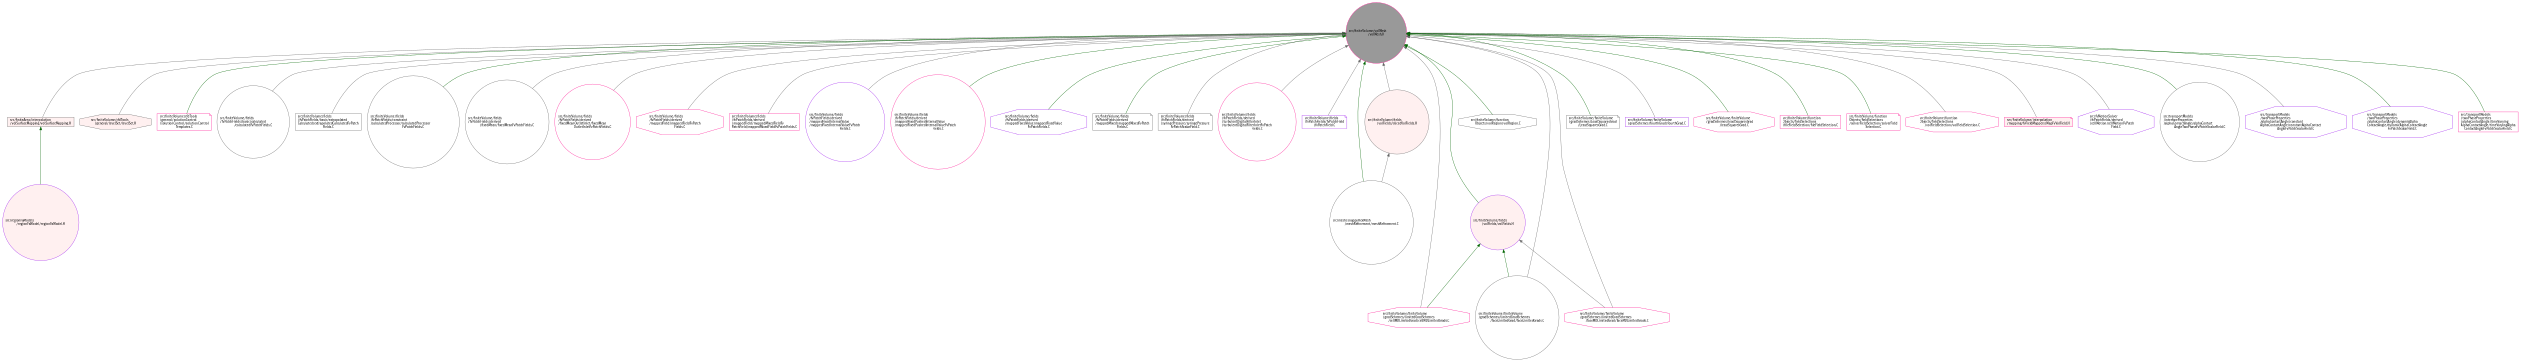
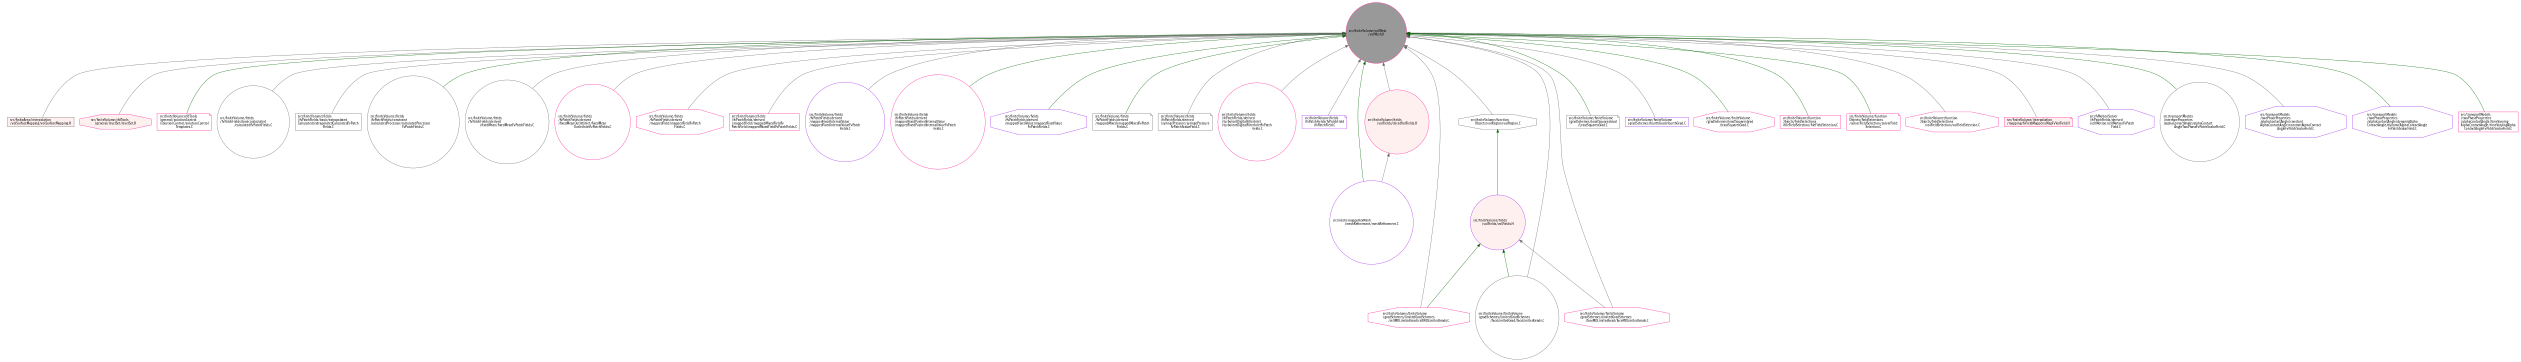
edge "src/finiteVolume/function Objects/volRegion/volRegion.C" -> "src/finiteVolume/volMesh /volMesh.H": color darkgreen -> gray40
edge "src/finiteVolume/fields /volFields/volFields.H" -> "src/finiteVolume/volMesh /volMesh.H": now "src/finiteVolume/fields /volFields/volFields.H" -> "src/finiteVolume/function Objects/volRegion/volRegion.C"
node "src/finiteVolume/cfdTools /general/levelSet/levelSet.H": color gray40 -> deeppink
node "src/finiteVolume/fields /volFields/slicedVolFields.H": color gray40 -> deeppink
node "src/regionFaModels /regionFaModel/regionFaModel.H": removed
node "src/mesh/snappyHexMesh /meshRefinement/meshRefinement.C": color gray40 -> purple
